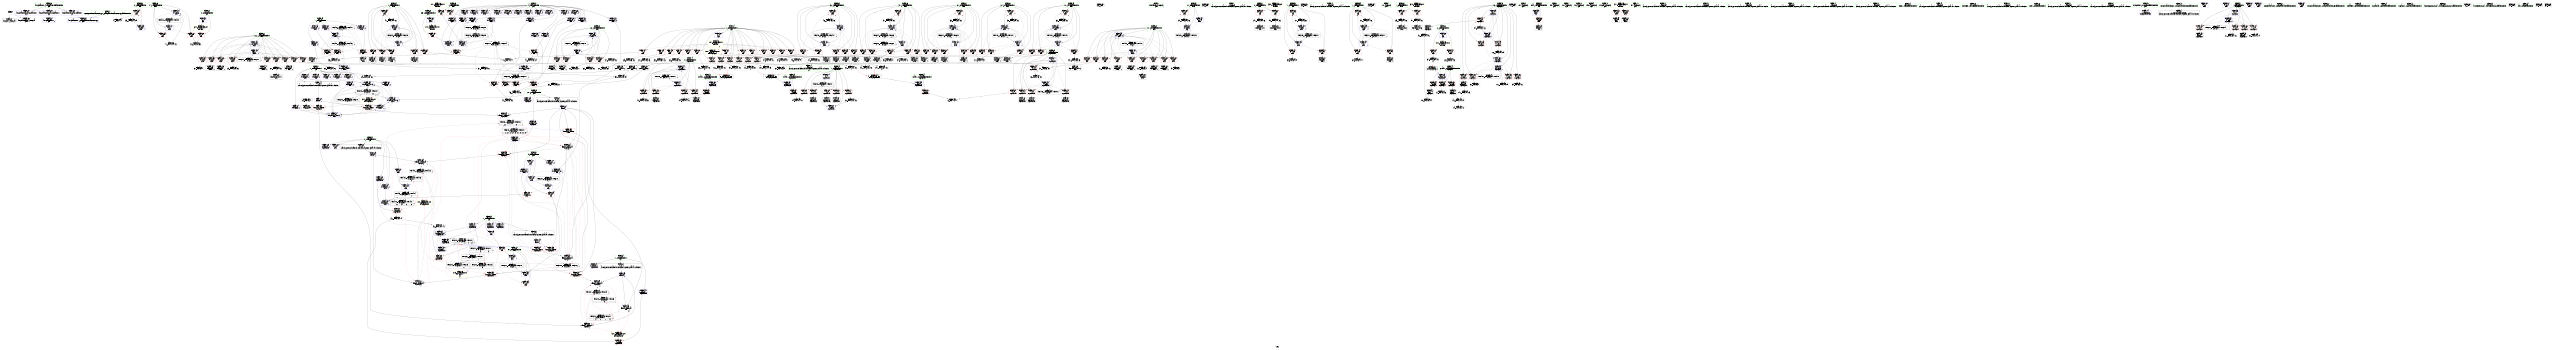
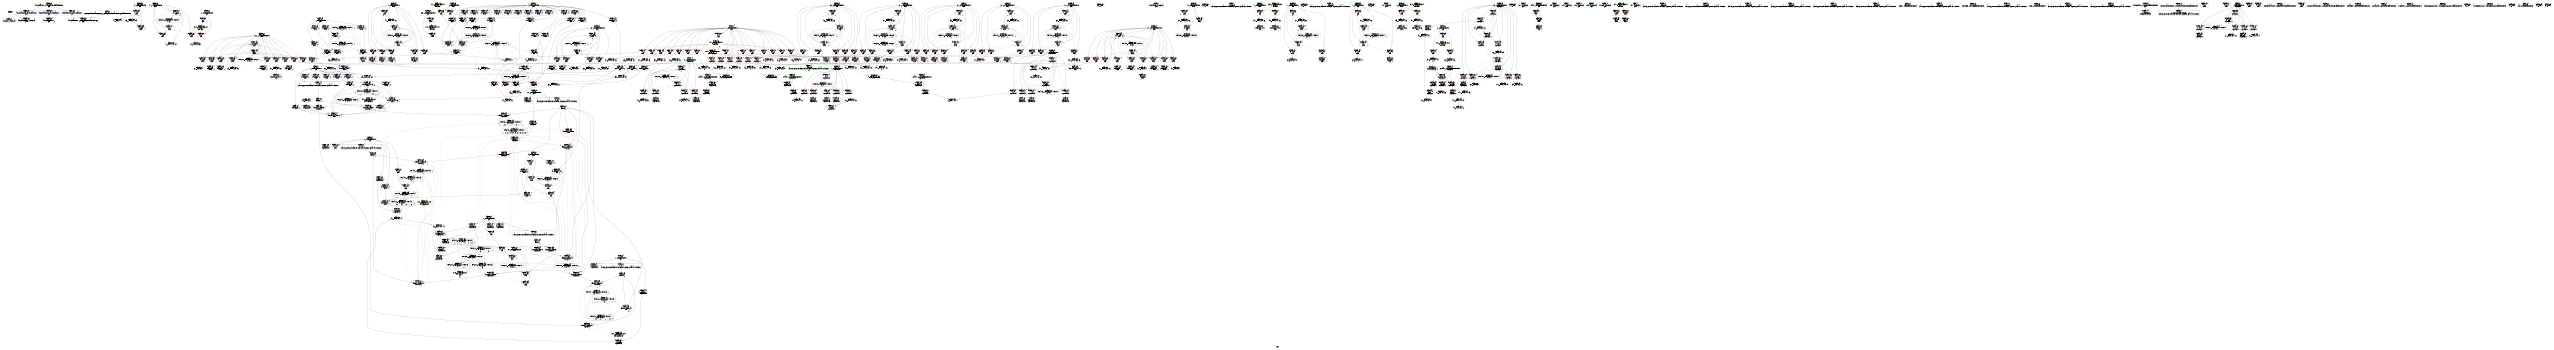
node "NodeID: 222": added
